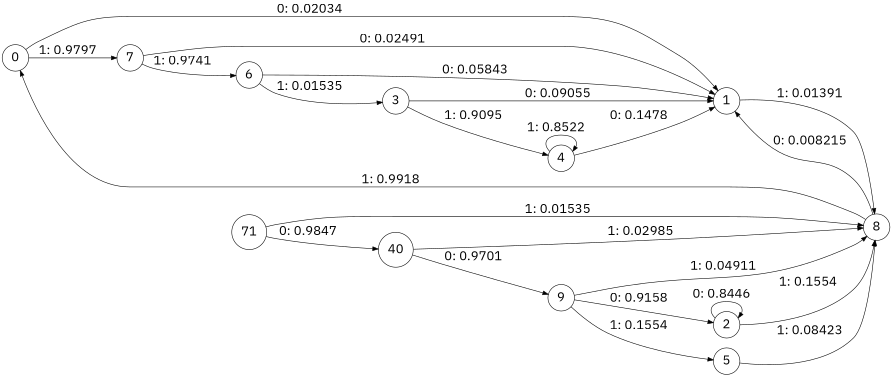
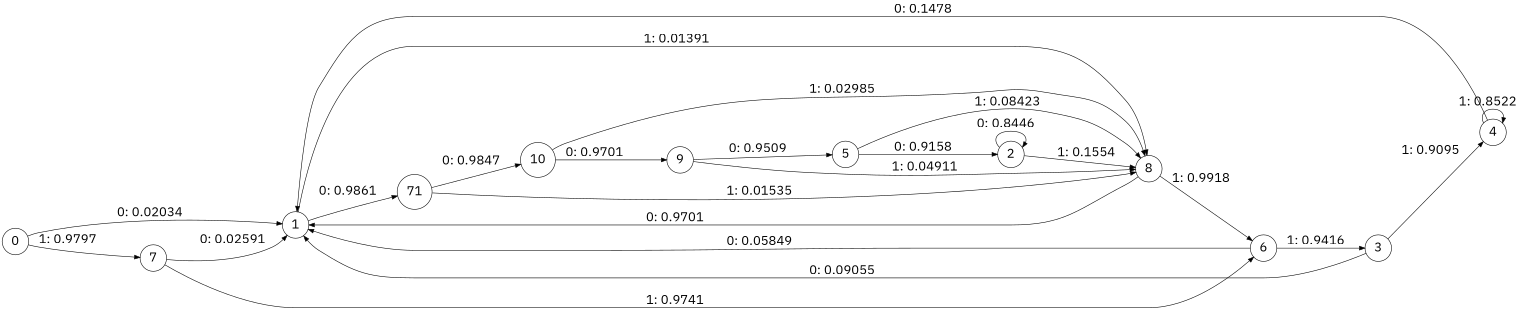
edge "7" -> "1": label "0: 0.02491  " -> "0: 0.02591  "
edge "6" -> "1": label "0: 0.05843  " -> "0: 0.05849  "
edge "6" -> "3": label "1: 0.01535  " -> "1: 0.9416   "
edge "8" -> "1": label "0: 0.008215  " -> "0: 0.9701   "
edge "8" -> "0": now "8" -> "6"
edge "1" -> "71": added, label "0: 0.9861"
node "40": label "40" -> "10"
edge "9" -> "2": now "5" -> "2"
edge "9" -> "5": label "1: 0.1554   " -> "0: 0.9509   "
